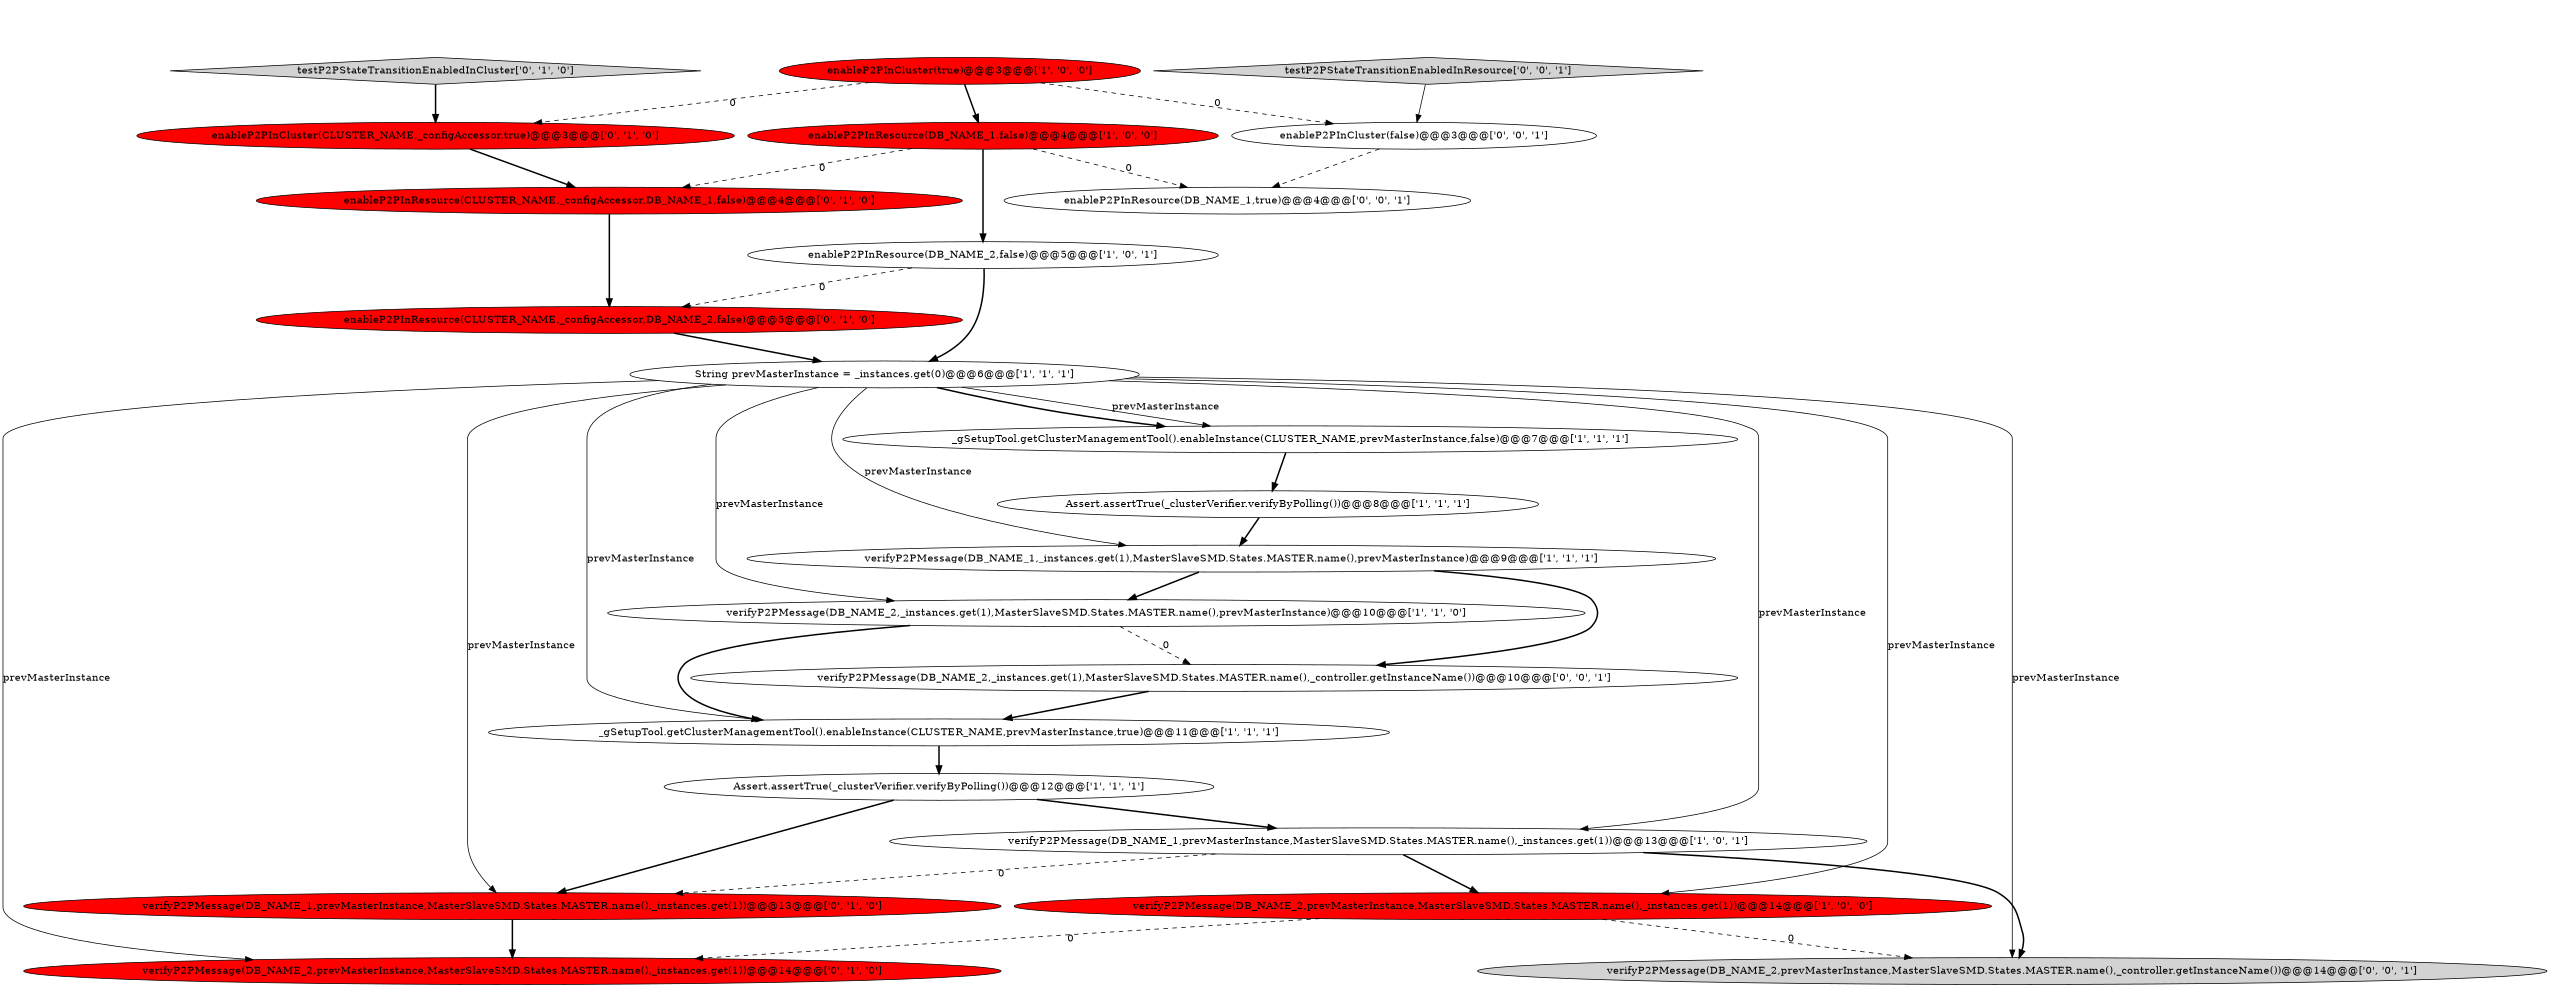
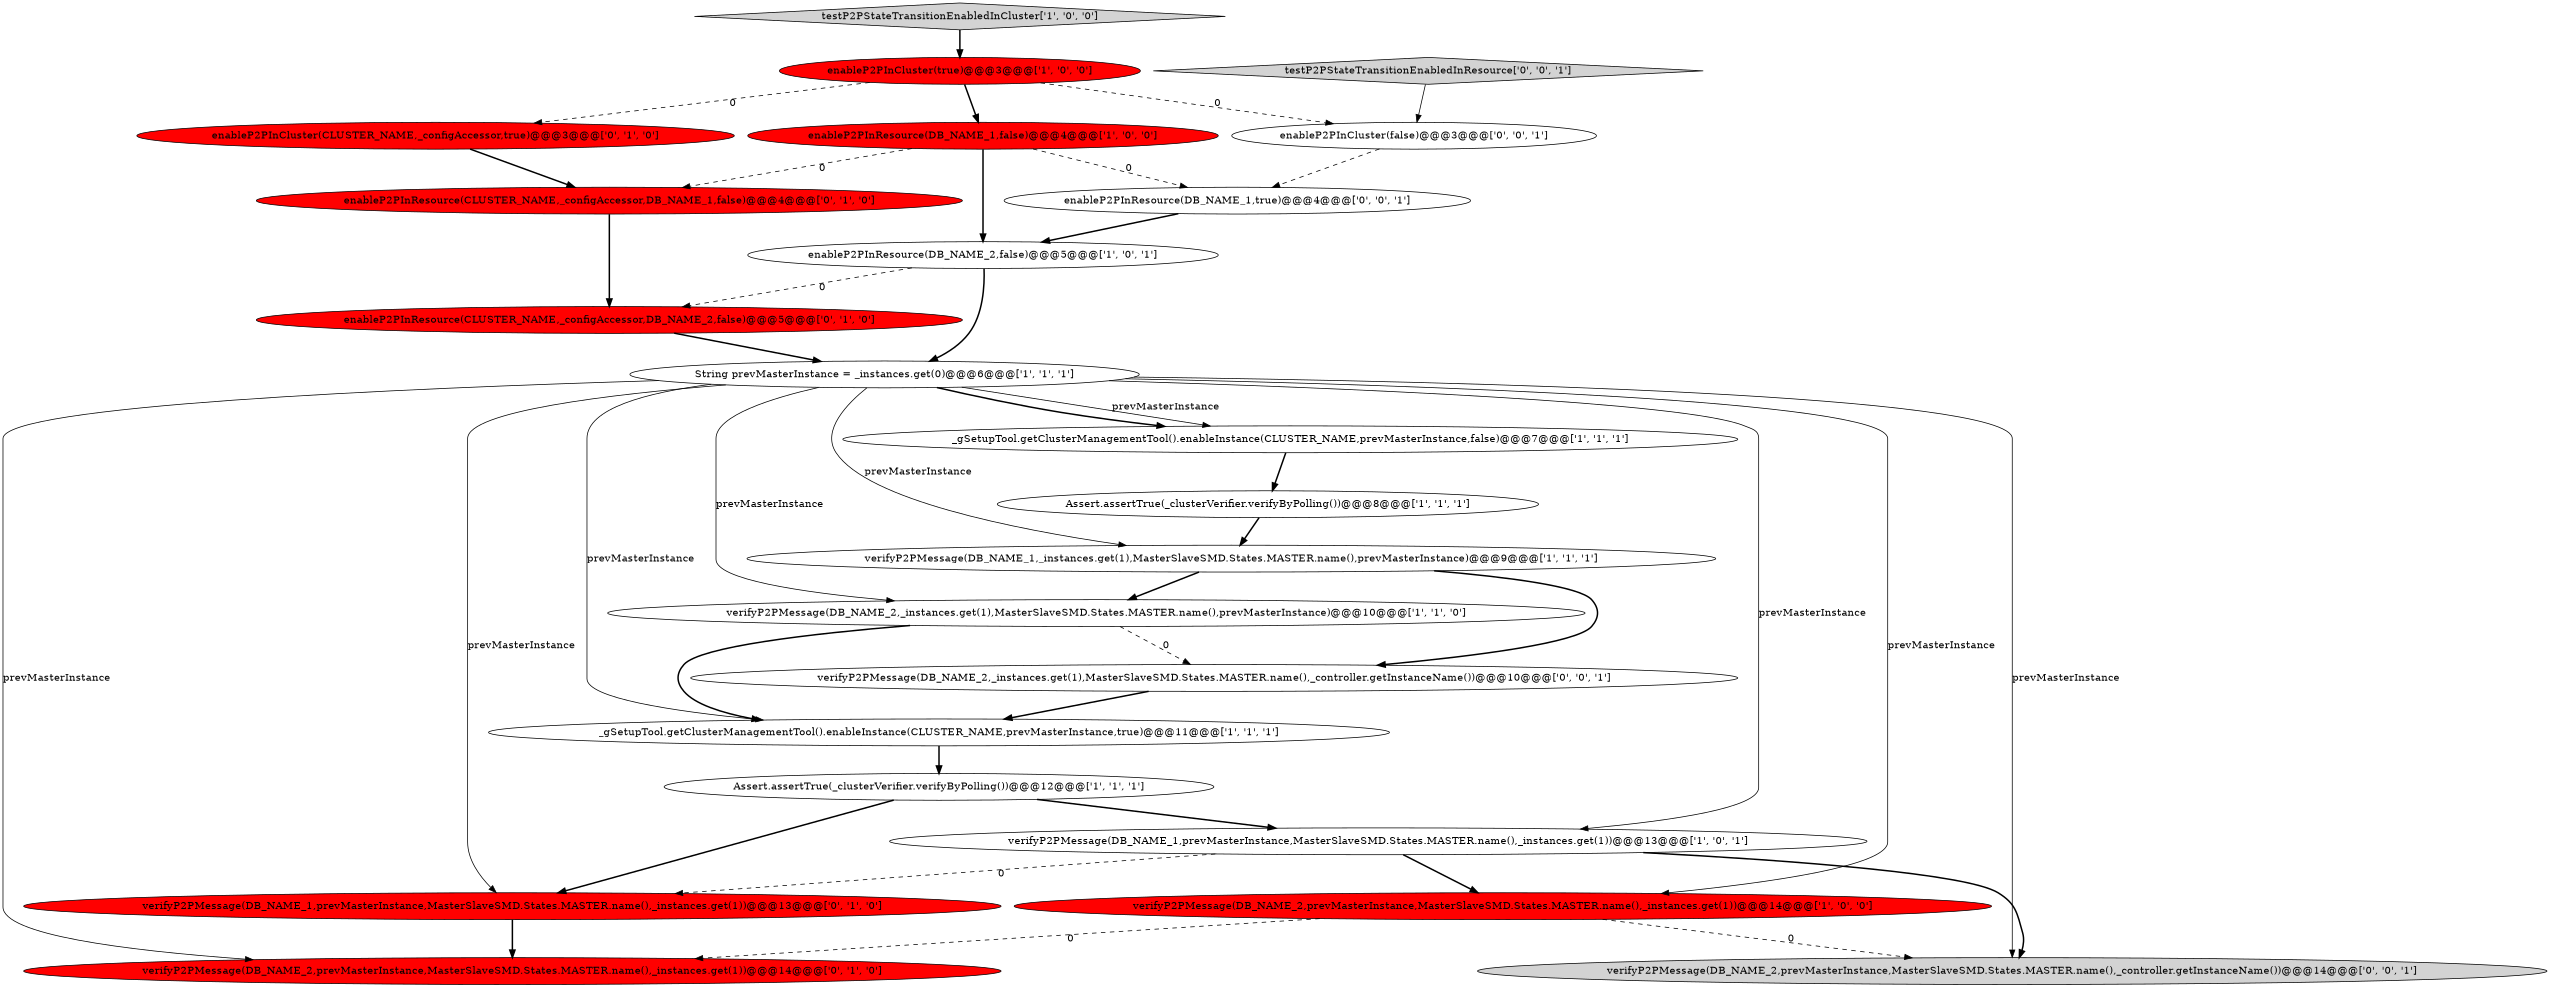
node "testP2PStateTransitionEnabledInCluster['1', '0', '0']": added
node "testP2PStateTransitionEnabledInCluster['0', '1', '0']": removed
edge "enableP2PInResource(DB_NAME_1,true)@@@4@@@['0', '0', '1']" -> "enableP2PInResource(DB_NAME_2,false)@@@5@@@['1', '0', '1']": added
